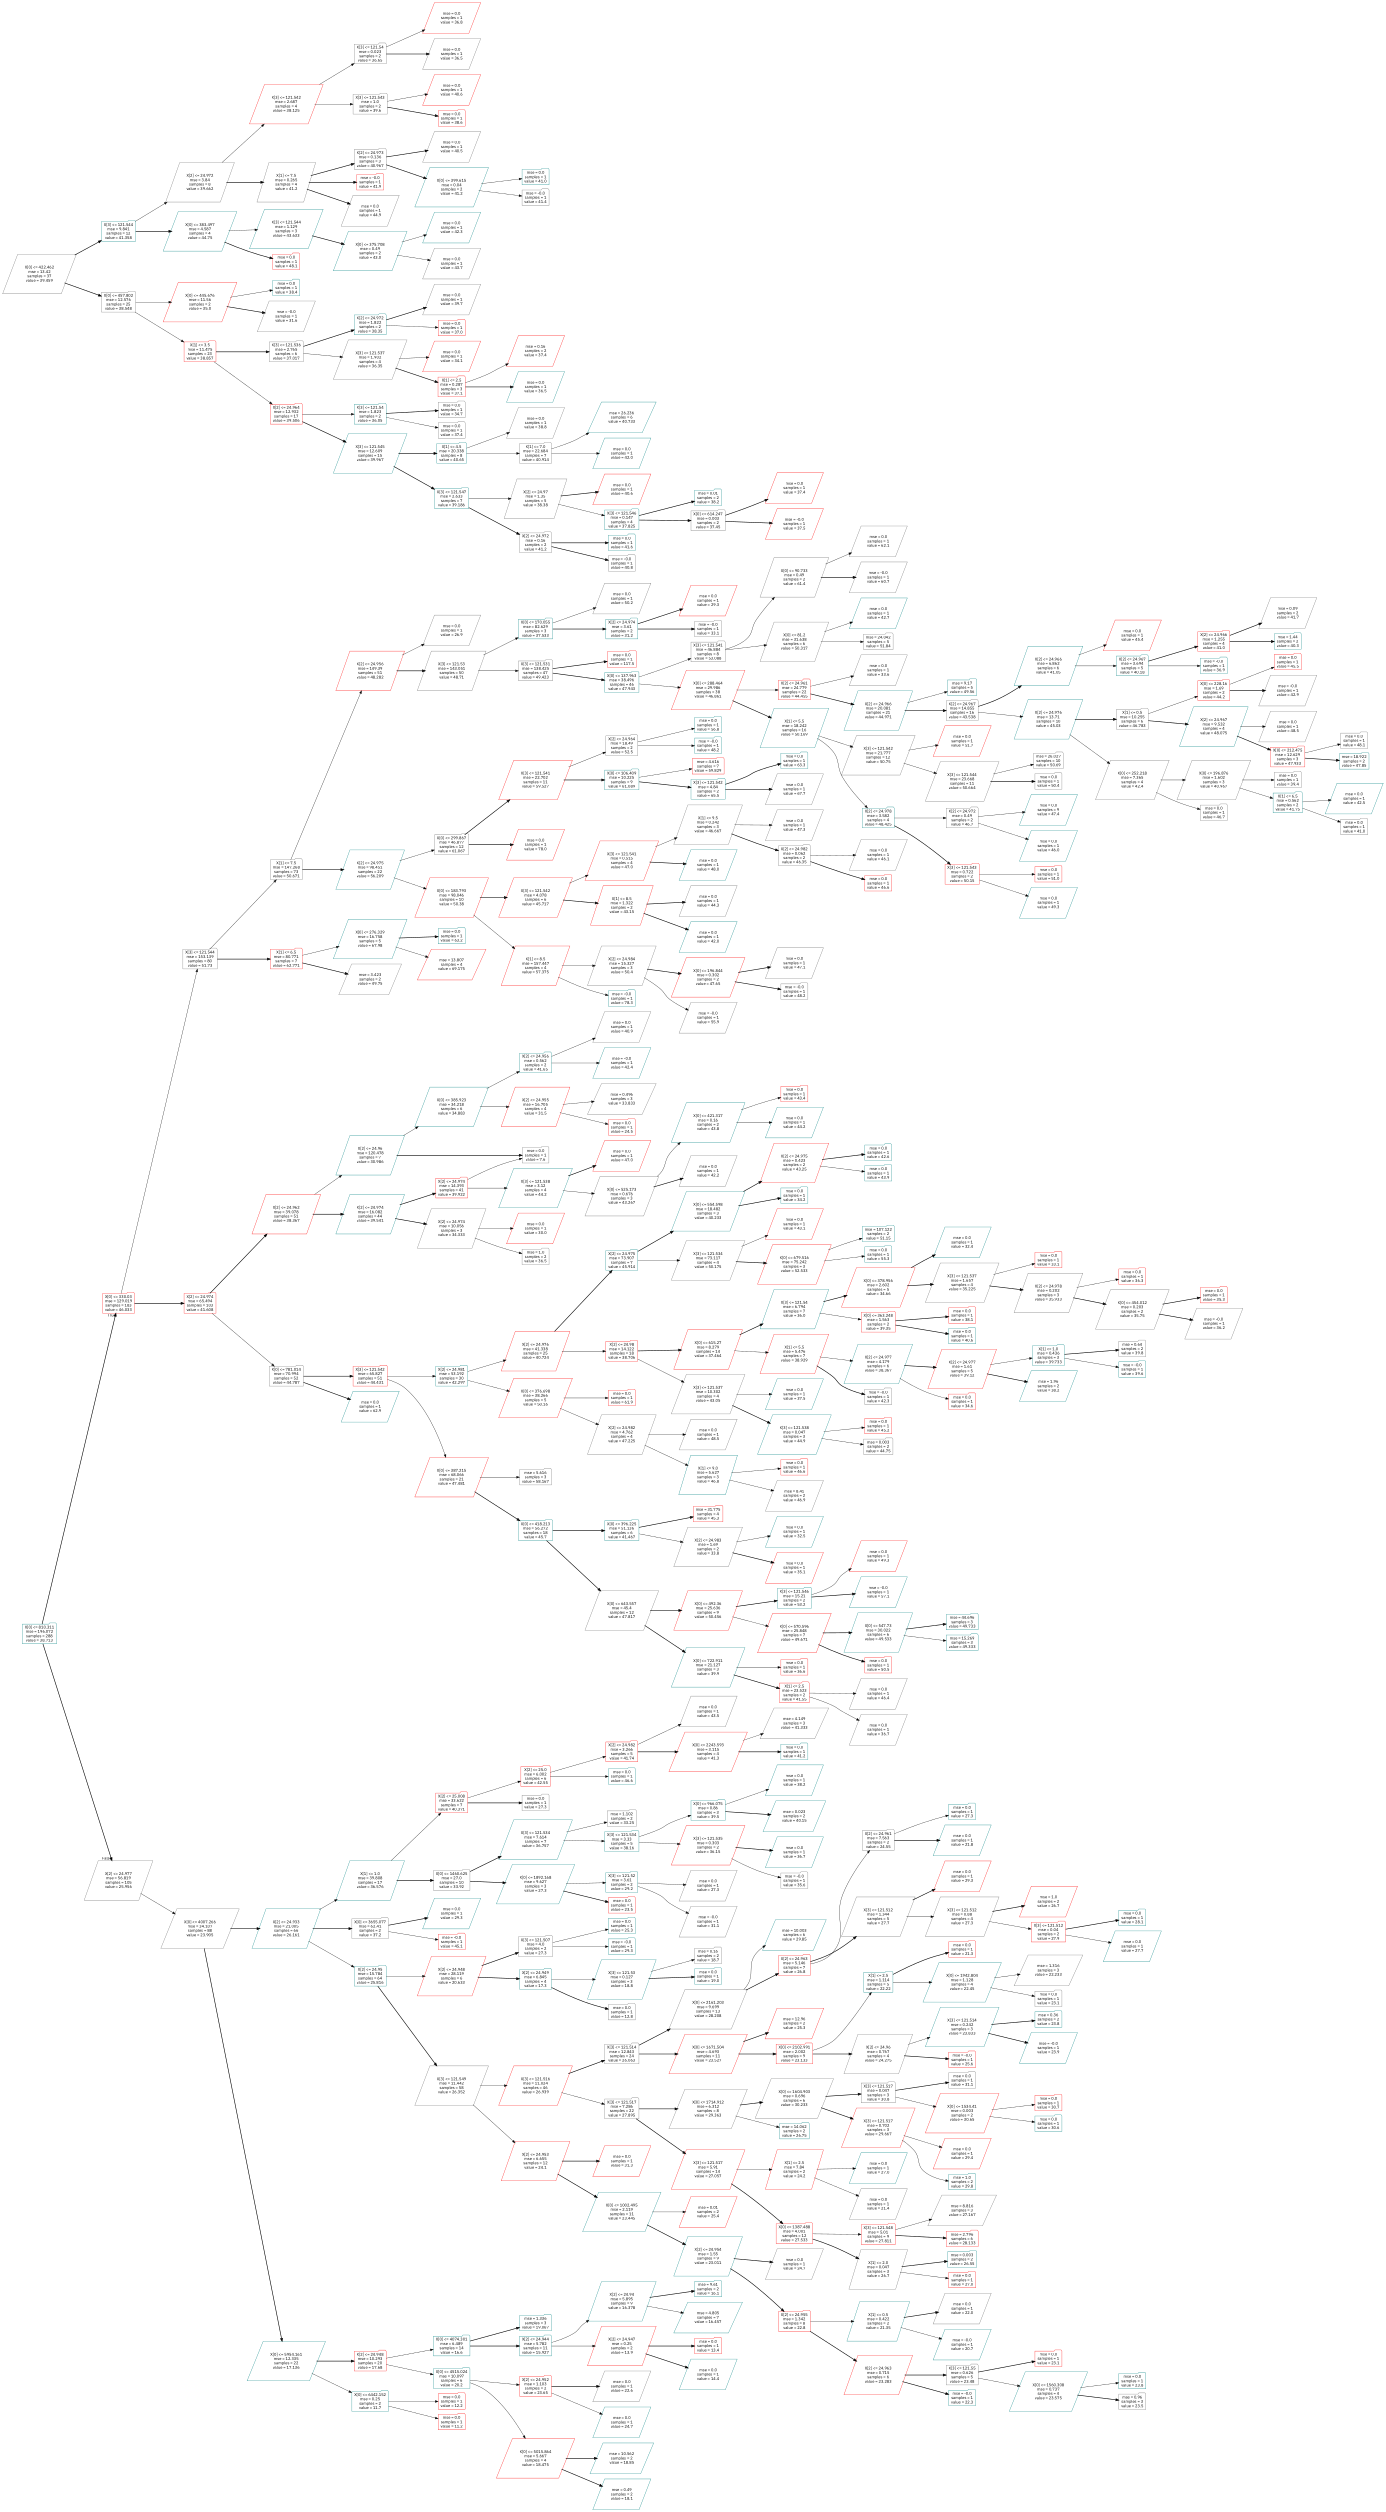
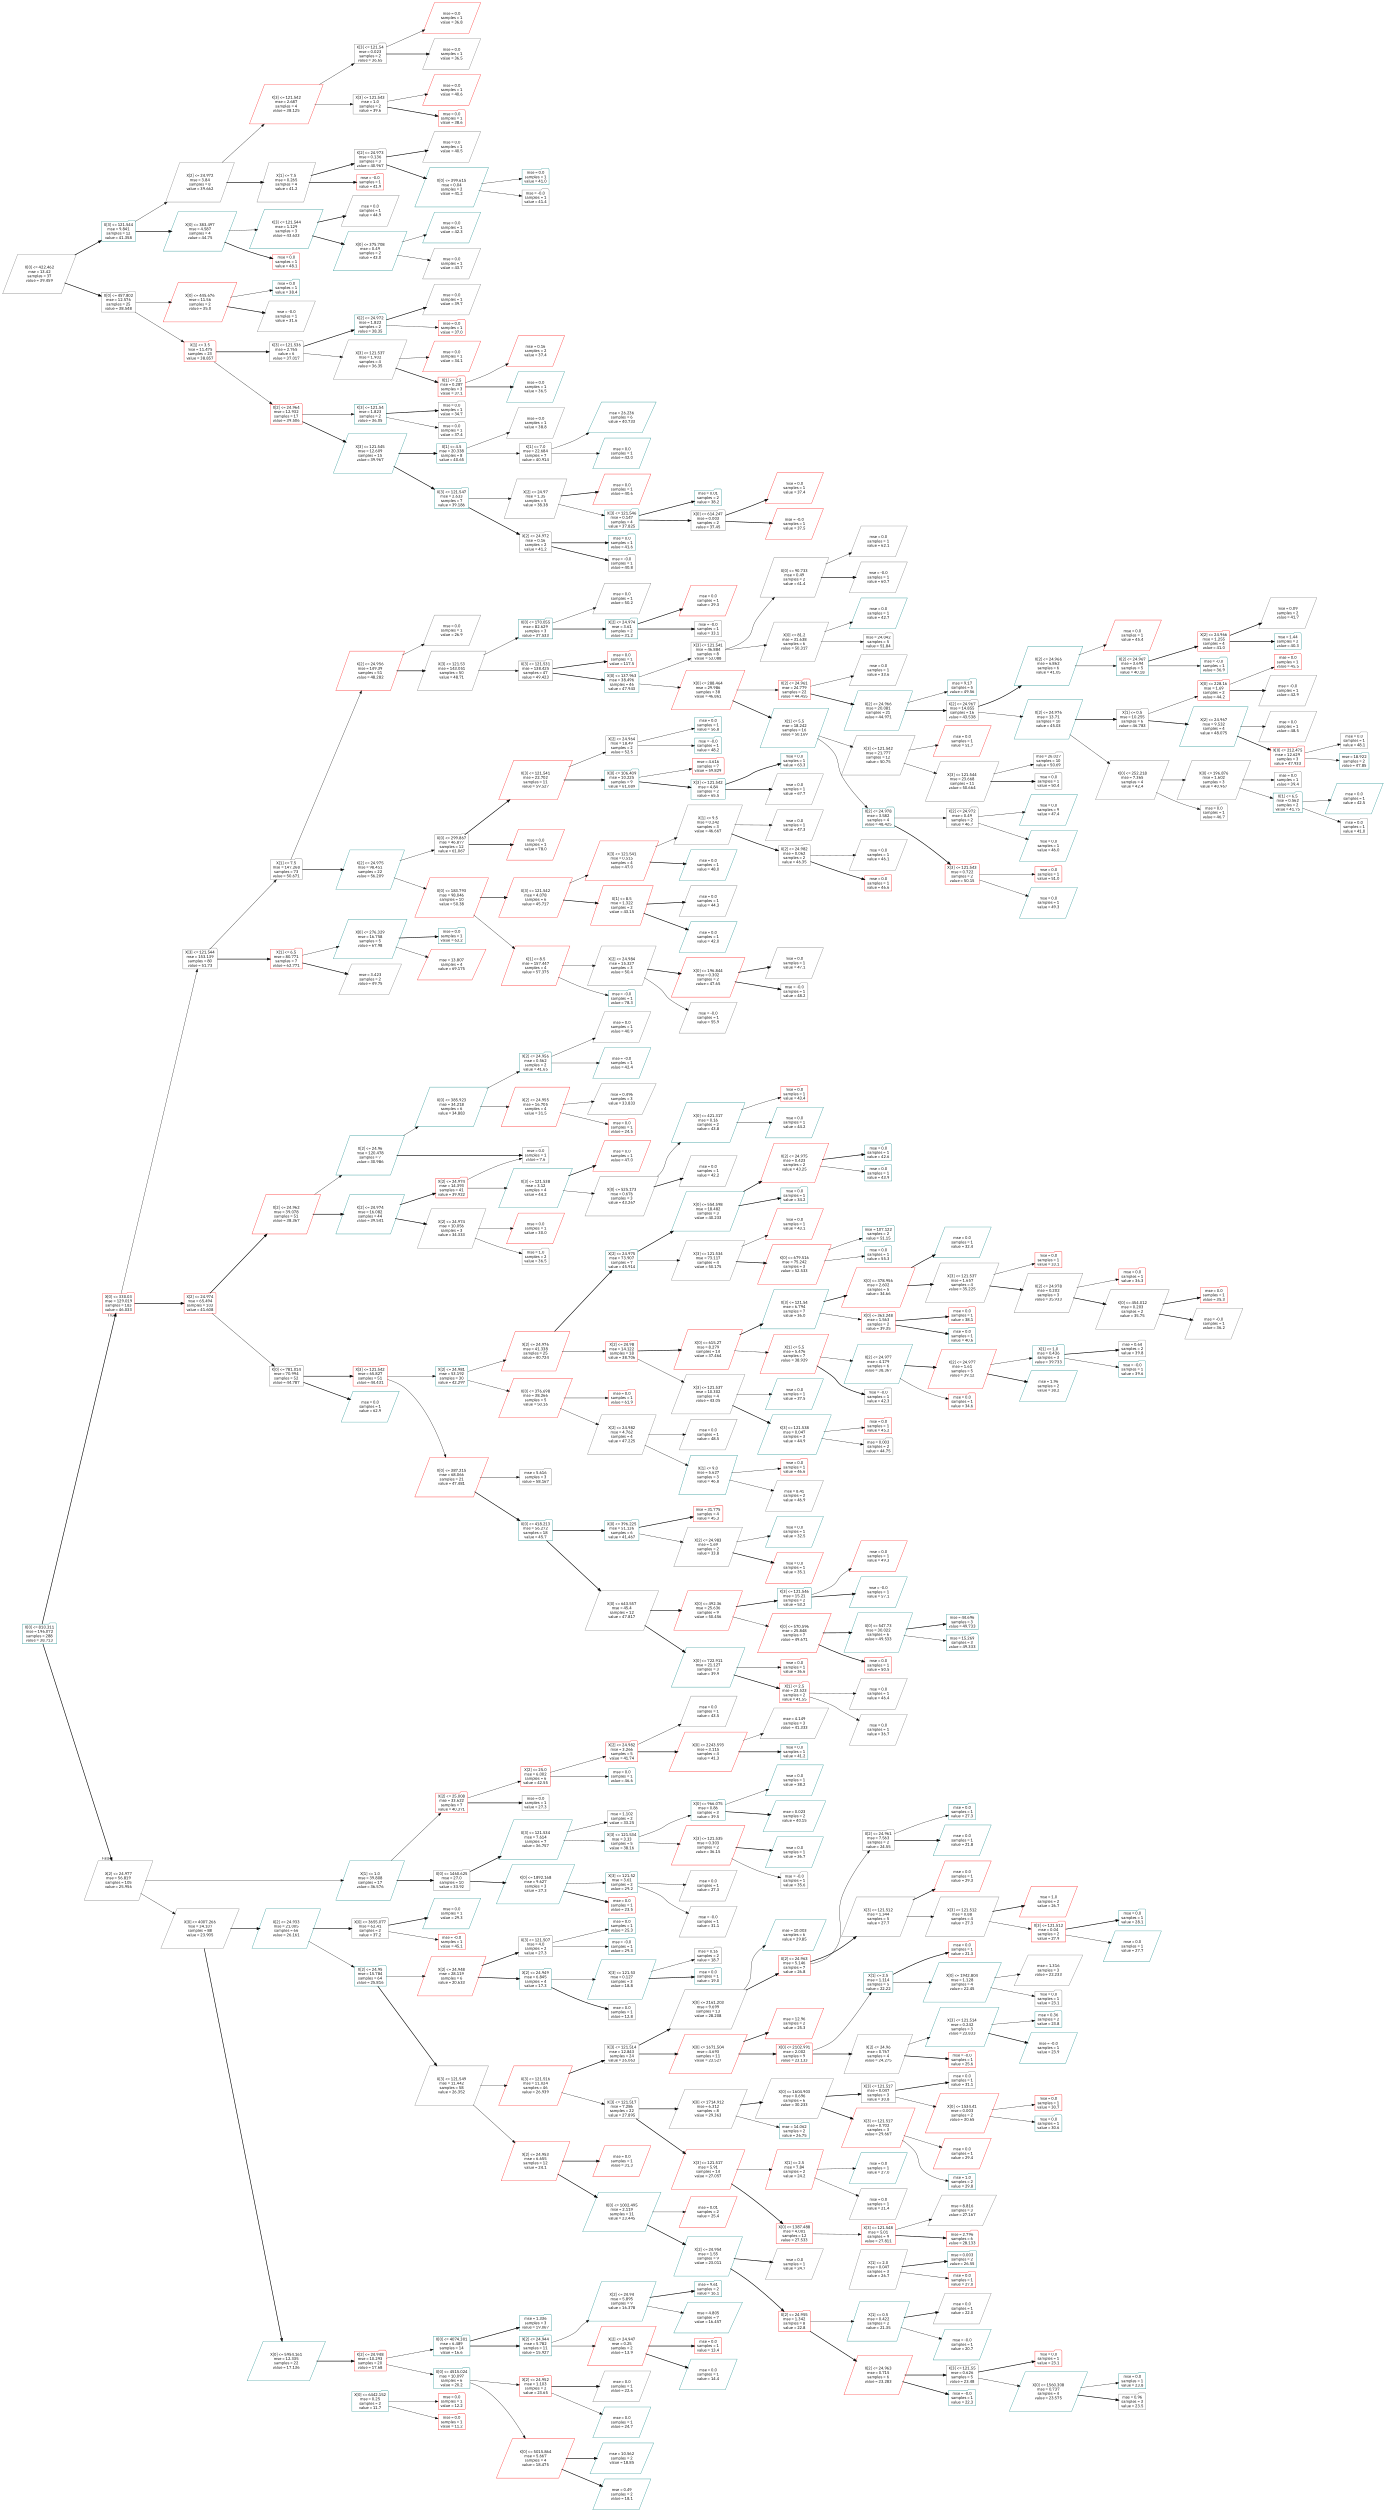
edge "X[1] <= 7.5 mse = 0.265 samples = 4 value = 41.2" -> "mse = 0.0 samples = 1 value = 44.9": now "X[3] <= 121.544 mse = 1.129 samples = 3 value = 43.633" -> "mse = 0.0 samples = 1 value = 44.9"
node "X[3] <= 121.536 mse = 2.765 samples = 6 value = 37.017": label "X[3] <= 121.536 mse = 2.765 samples = 6 value = 37.017" -> "X[3] <= 121.536 mse = 2.765 value = 6 value = 37.017"
edge "X[0] <= 212.475 mse = 12.629 samples = 3 value = 47.933" -> "mse = 18.922 samples = 2 value = 47.85": style bold -> solid
edge "X[2] <= 24.933 mse = 21.005 samples = 66 value = 26.161" -> "X[1] <= 1.0 mse = 39.808 samples = 17 value = 36.576": now "X[2] <= 24.977 mse = 56.819 samples = 105 value = 25.956" -> "X[1] <= 1.0 mse = 39.808 samples = 17 value = 36.576"
edge "X[3] <= 121.514 mse = 0.242 samples = 3 value = 23.833" -> "mse = 0.36 samples = 2 value = 23.8": style bold -> solid
edge "X[0] <= 1387.488 mse = 4.001 samples = 12 value = 27.533" -> "X[1] <= 2.0 mse = 0.047 samples = 3 value = 26.7": removed
edge "X[0] <= 5954.161 mse = 12.335 samples = 22 value = 17.136" -> "X[0] <= 6442.152 mse = 0.25 samples = 2 value = 11.7": removed
